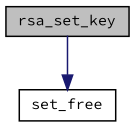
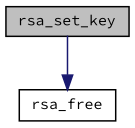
node "set_free": label "set_free" -> "rsa_free"
